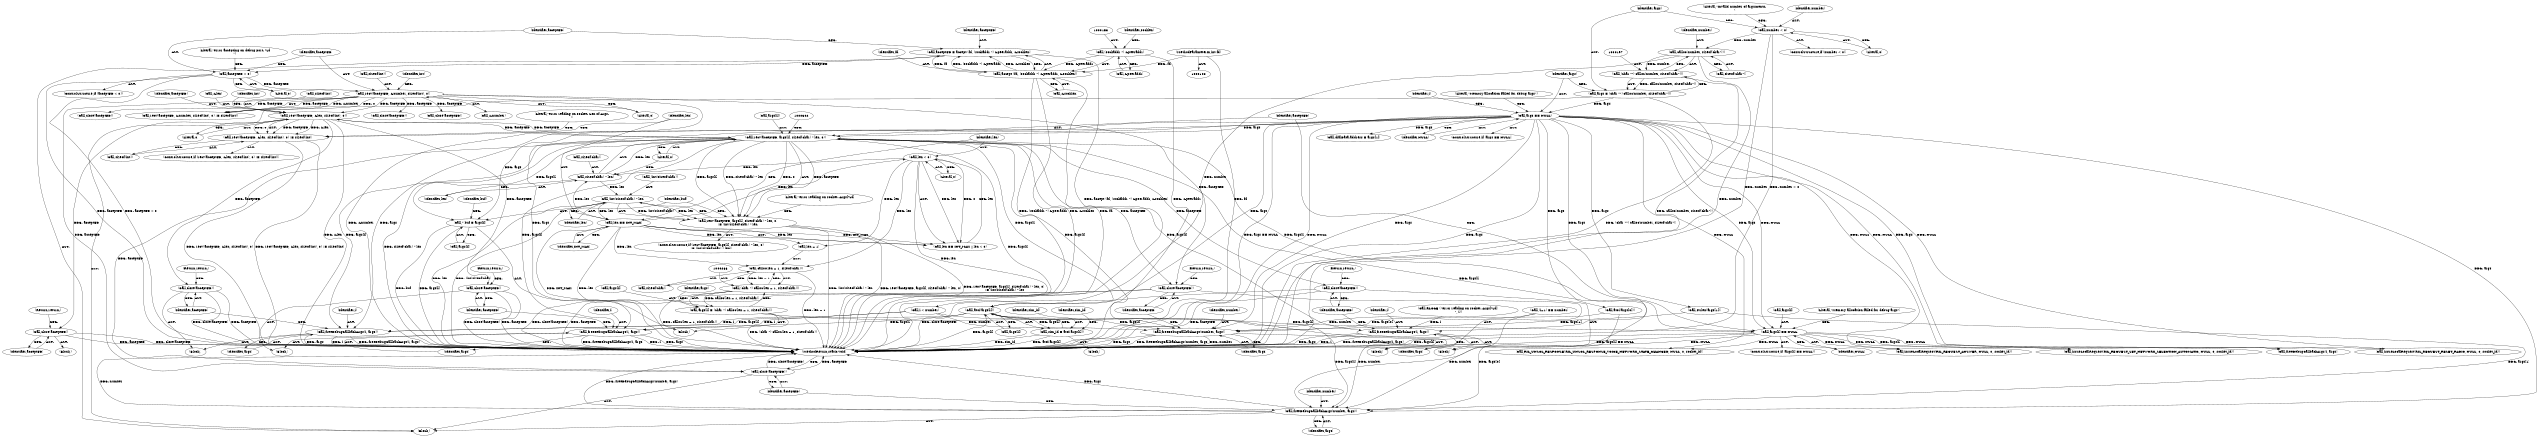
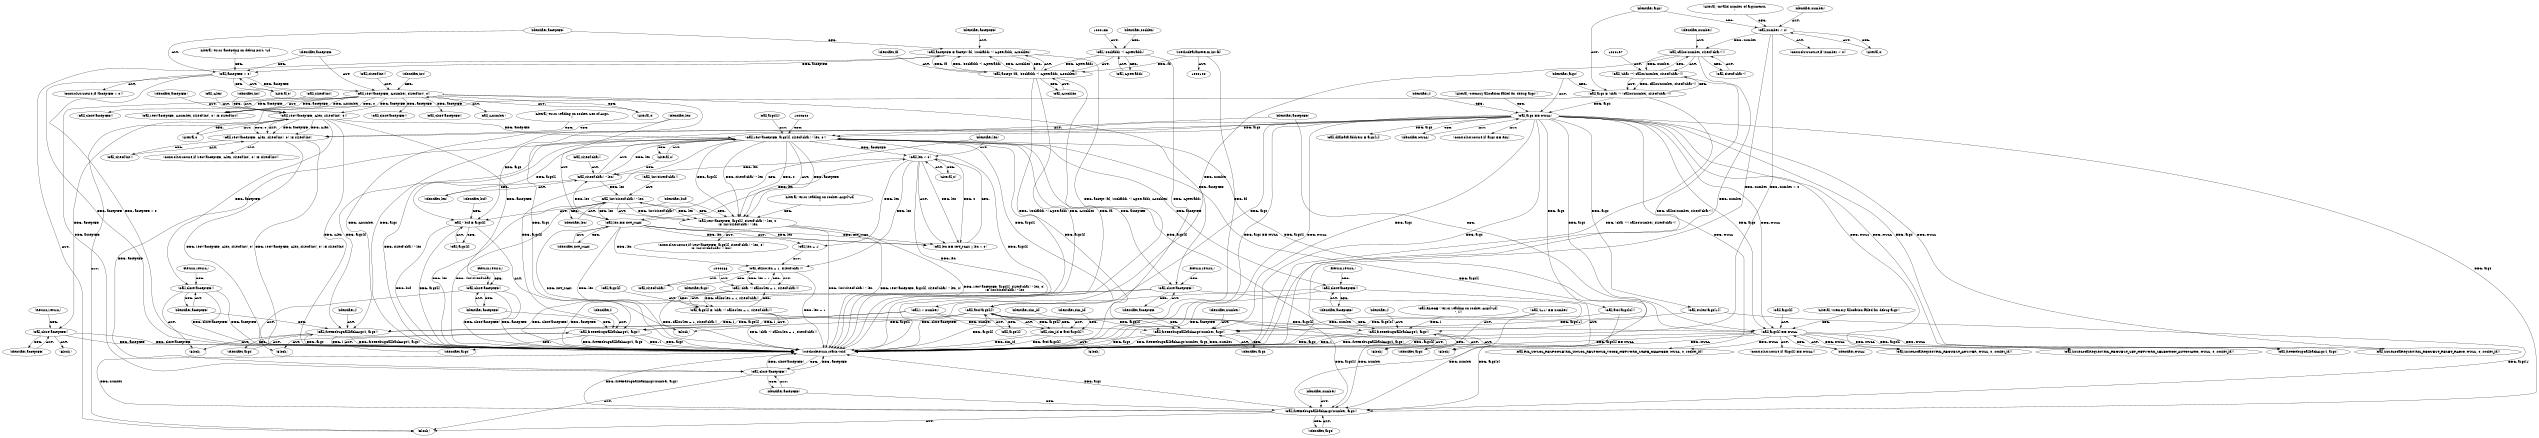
edge "(Call,recv(acceptFD, args[i], sizeof(char) * len, 0))" -> "(Call,recv(acceptFD, &len, sizeof(int), 0))": now "(Call,recv(acceptFD, args[i], sizeof(char) * len, 0))" -> "(Call,len < 0)"
node "(ControlStructure,if (args == NULL))": label "(ControlStructure,if (args == NULL))" -> "(ControlStructure,if (args == RIL))"
edge "(Call,len == INT_MAX || len < 0)" -> "(Call,len < 0)": label "CFG: len" -> "CFG: "
